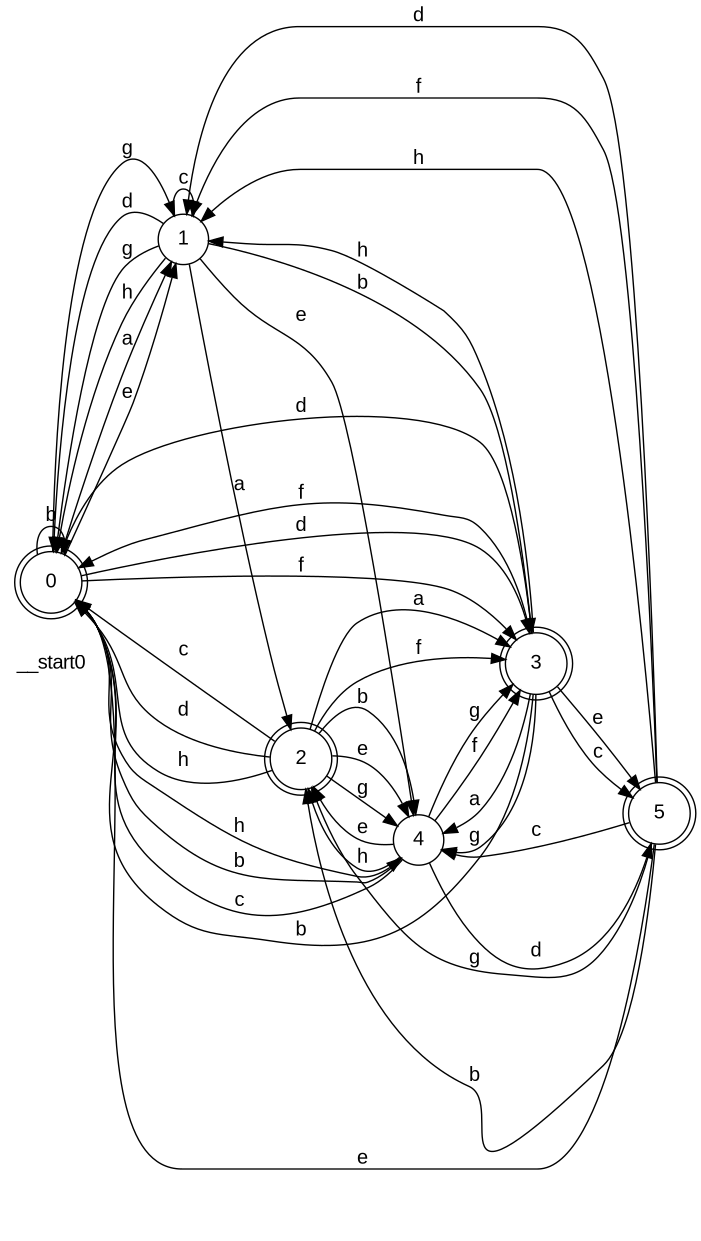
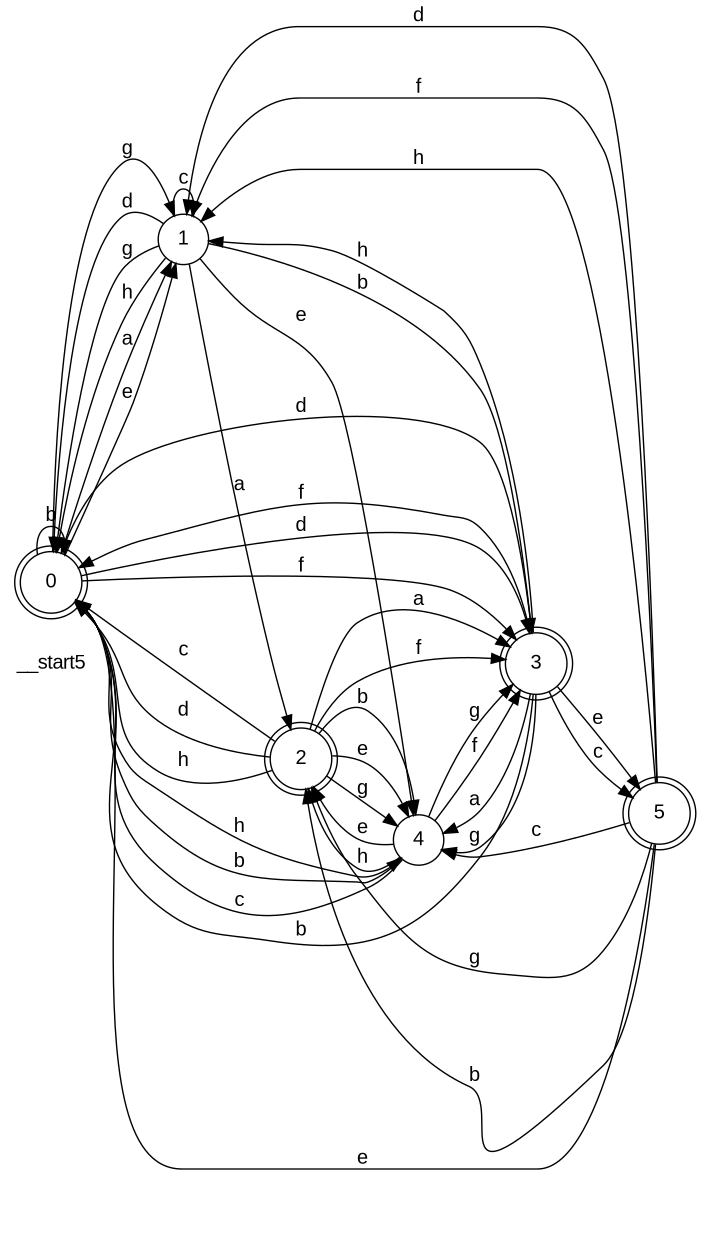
node "__start0": label "__start0" -> "__start5"
edge "4" -> "5": removed, label "d"
